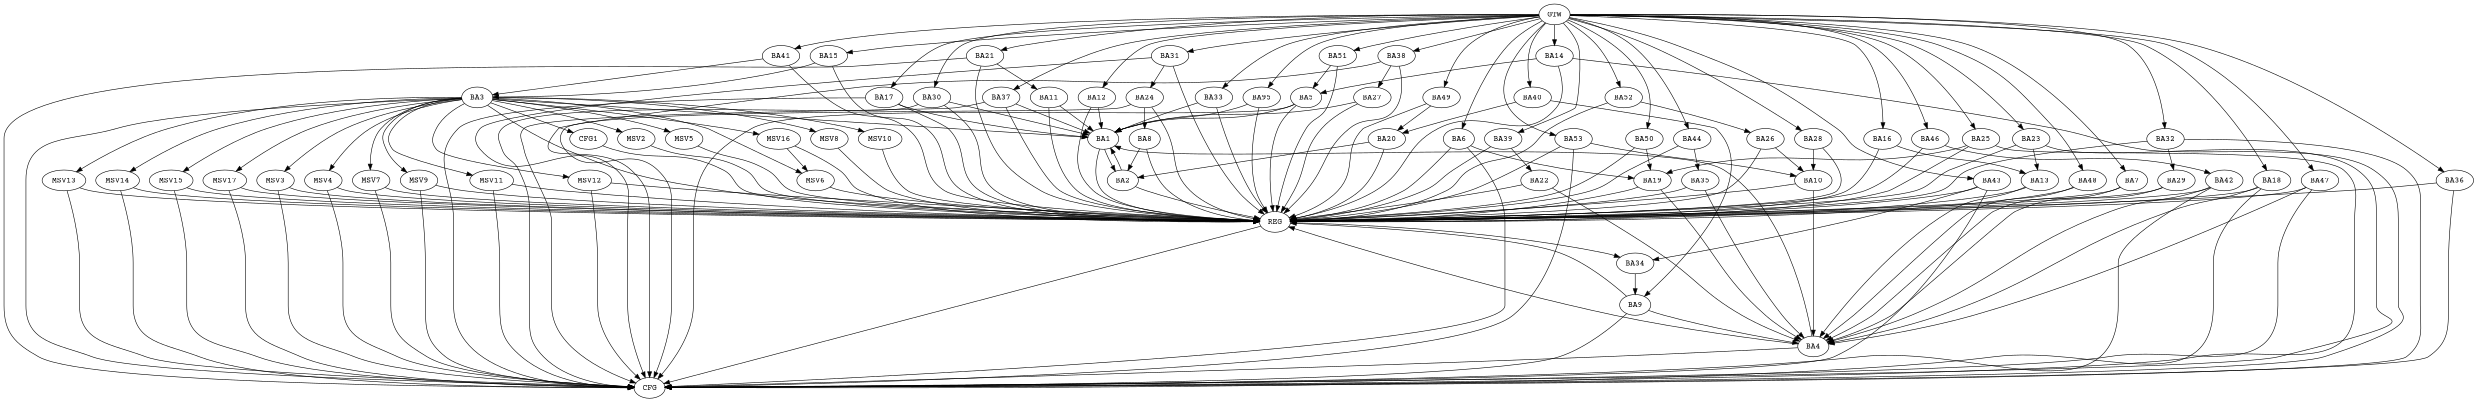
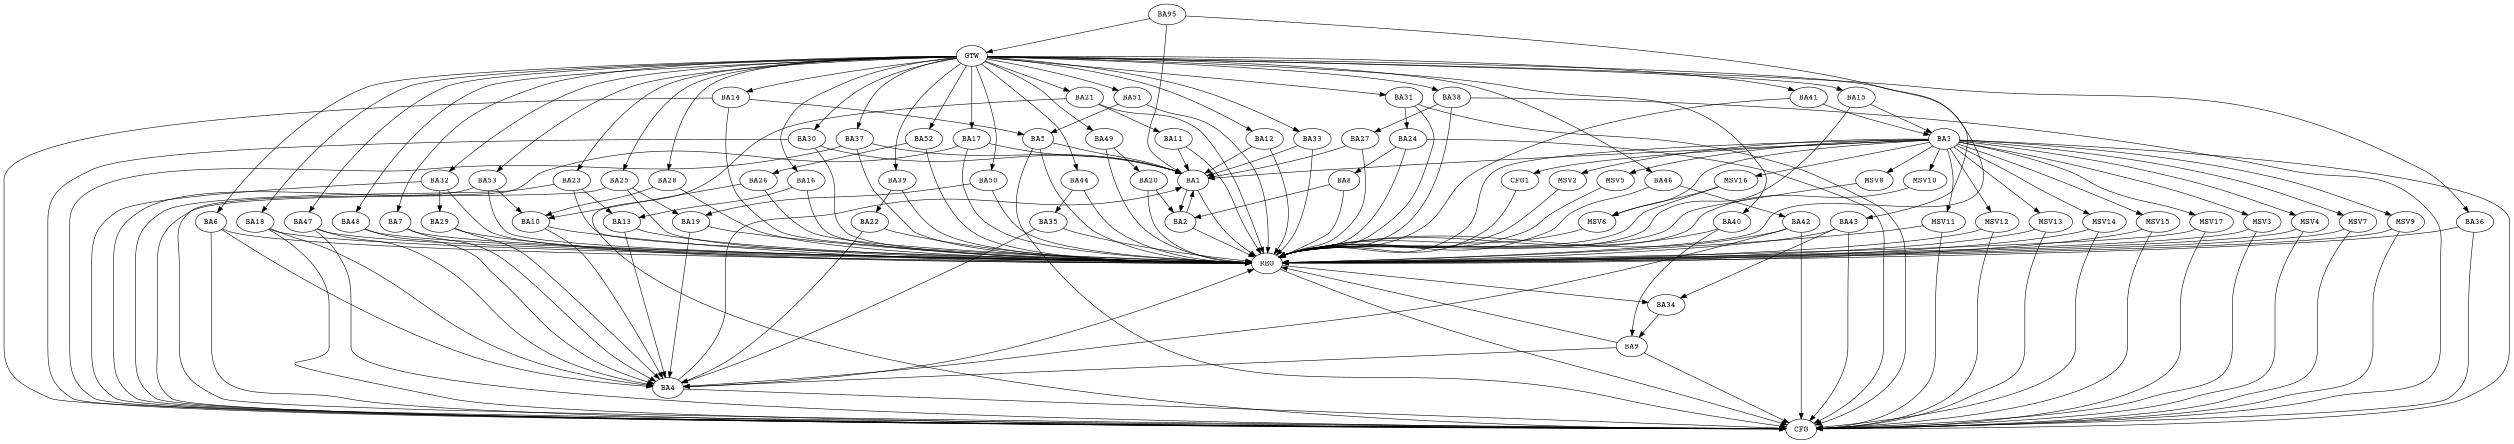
edge "GTW" -> "BA95": reversed
edge "BA40" -> "BA20": now "BA40" -> "REG"
edge "BA6" -> "BA19": now "BA6" -> "BA4"
